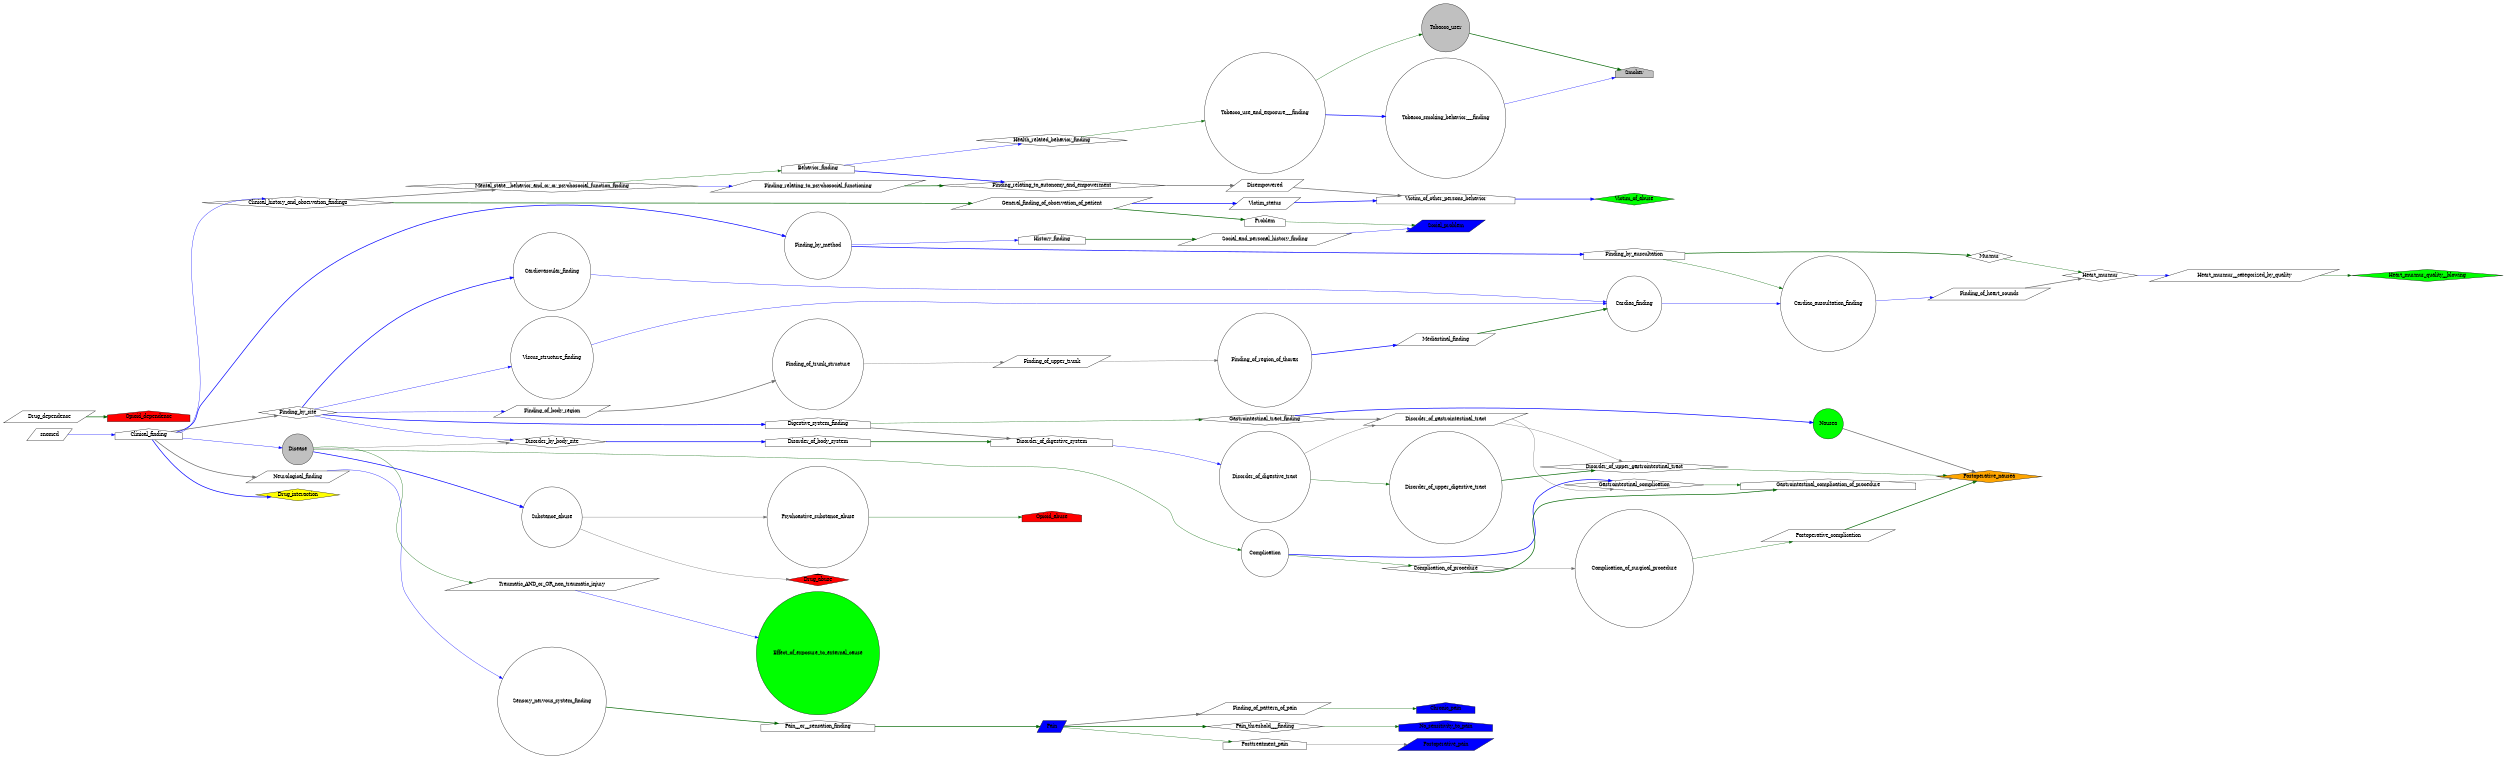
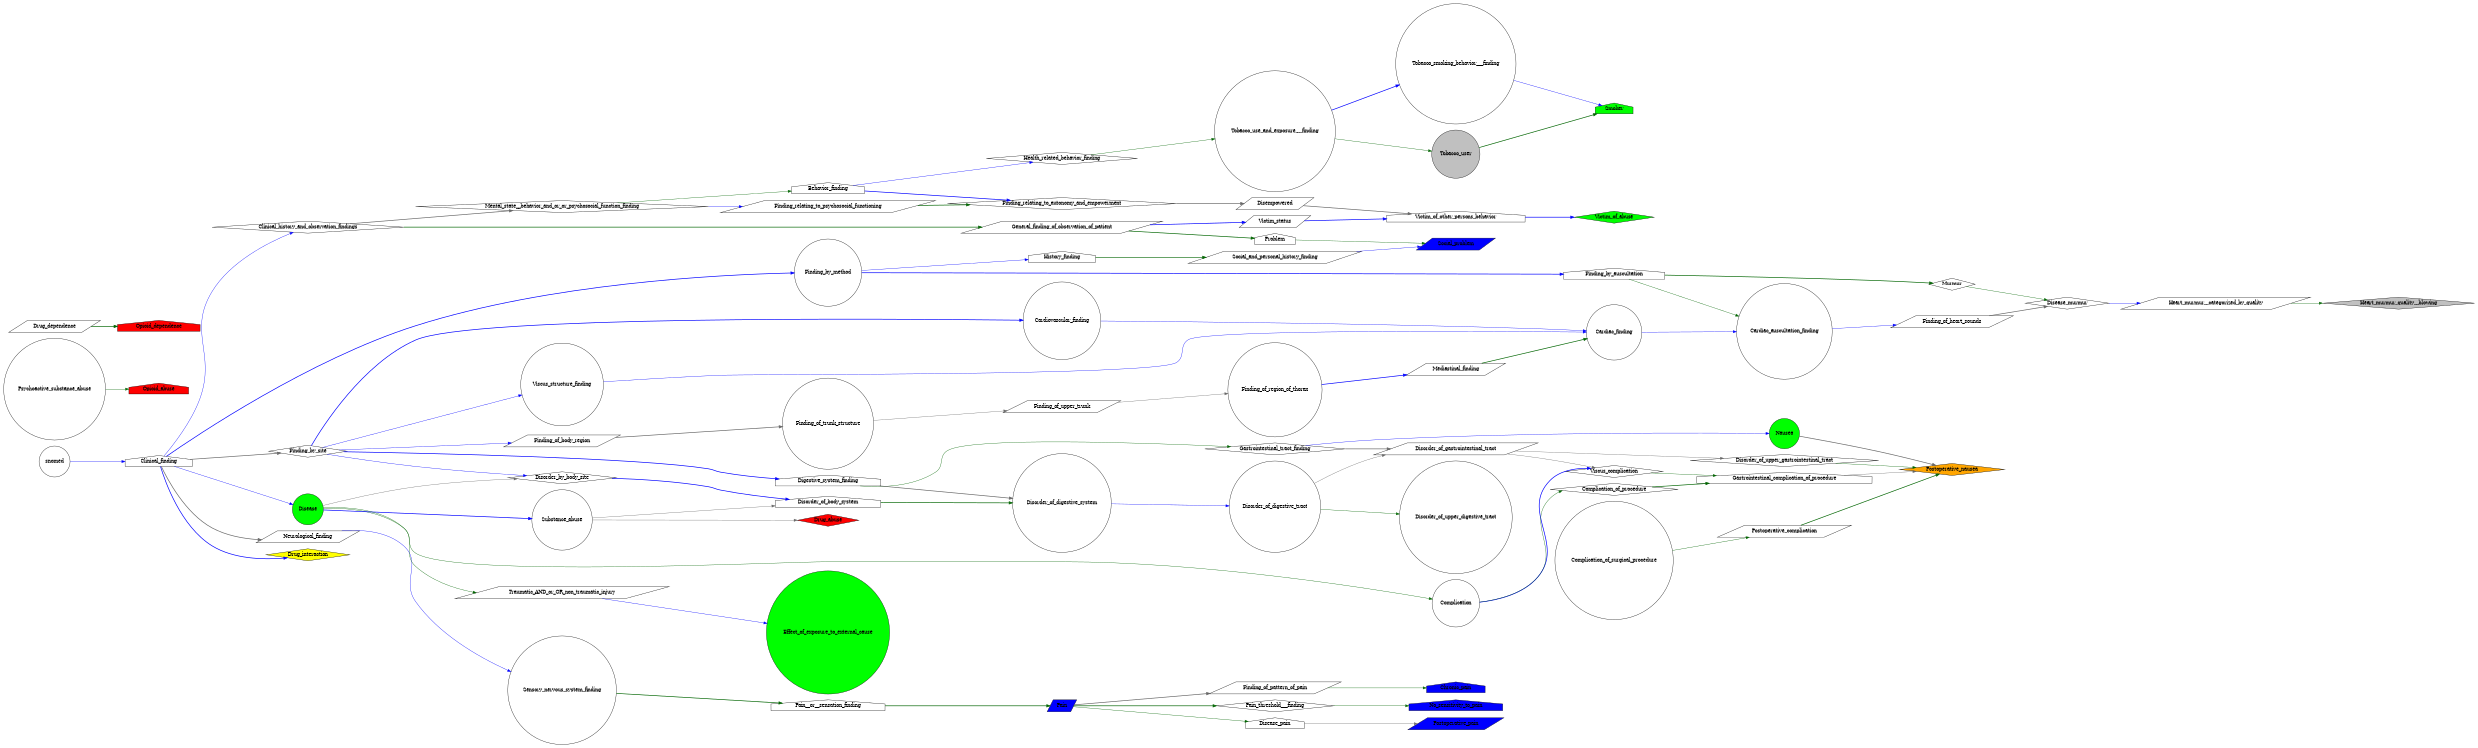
node "Smoker": fillcolor gray -> green
node "Heart_murmur": label "Heart_murmur" -> "Disease_murmur"
node "Heart_murmur_quality__blowing": fillcolor green -> gray
edge "Gastrointestinal_tract_finding" -> "Nausea": style bold -> solid
node "snomed": shape parallelogram -> circle
node "Disorder_of_digestive_system": shape house -> circle
node "Disease": fillcolor gray -> green
edge "Disorder_of_upper_digestive_tract" -> "Disorder_of_upper_gastrointestinal_tract": removed
node "Gastrointestinal_complication": label "Gastrointestinal_complication" -> "Viscus_complication"
edge "Substance_abuse" -> "Psychoactive_substance_abuse": now "Substance_abuse" -> "Disorder_of_body_system"
edge "Complication_of_procedure" -> "Complication_of_surgical_procedure": removed
node "Posttreatment_pain": label "Posttreatment_pain" -> "Disease_pain"
